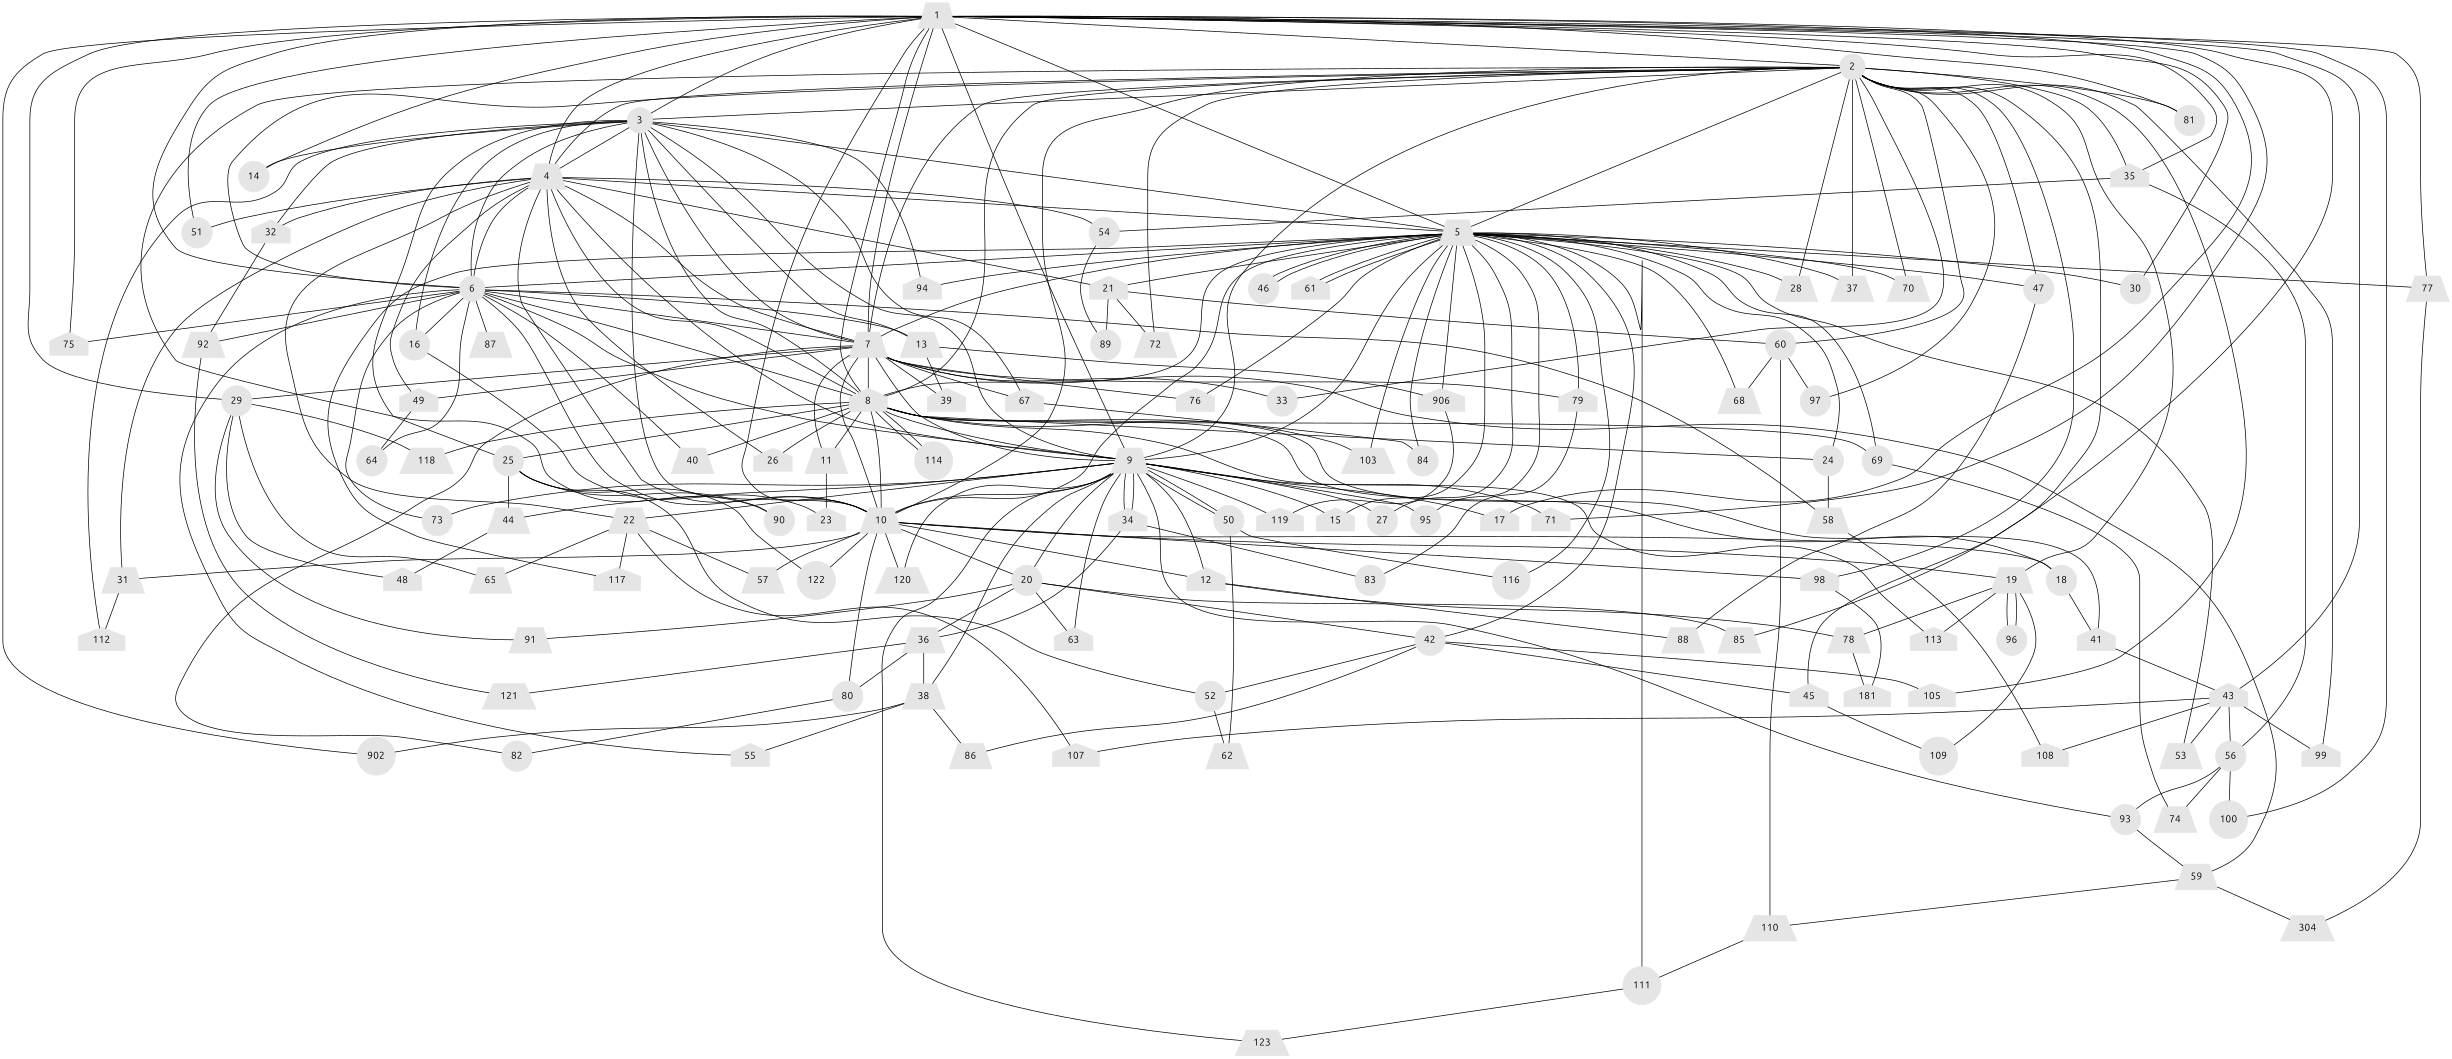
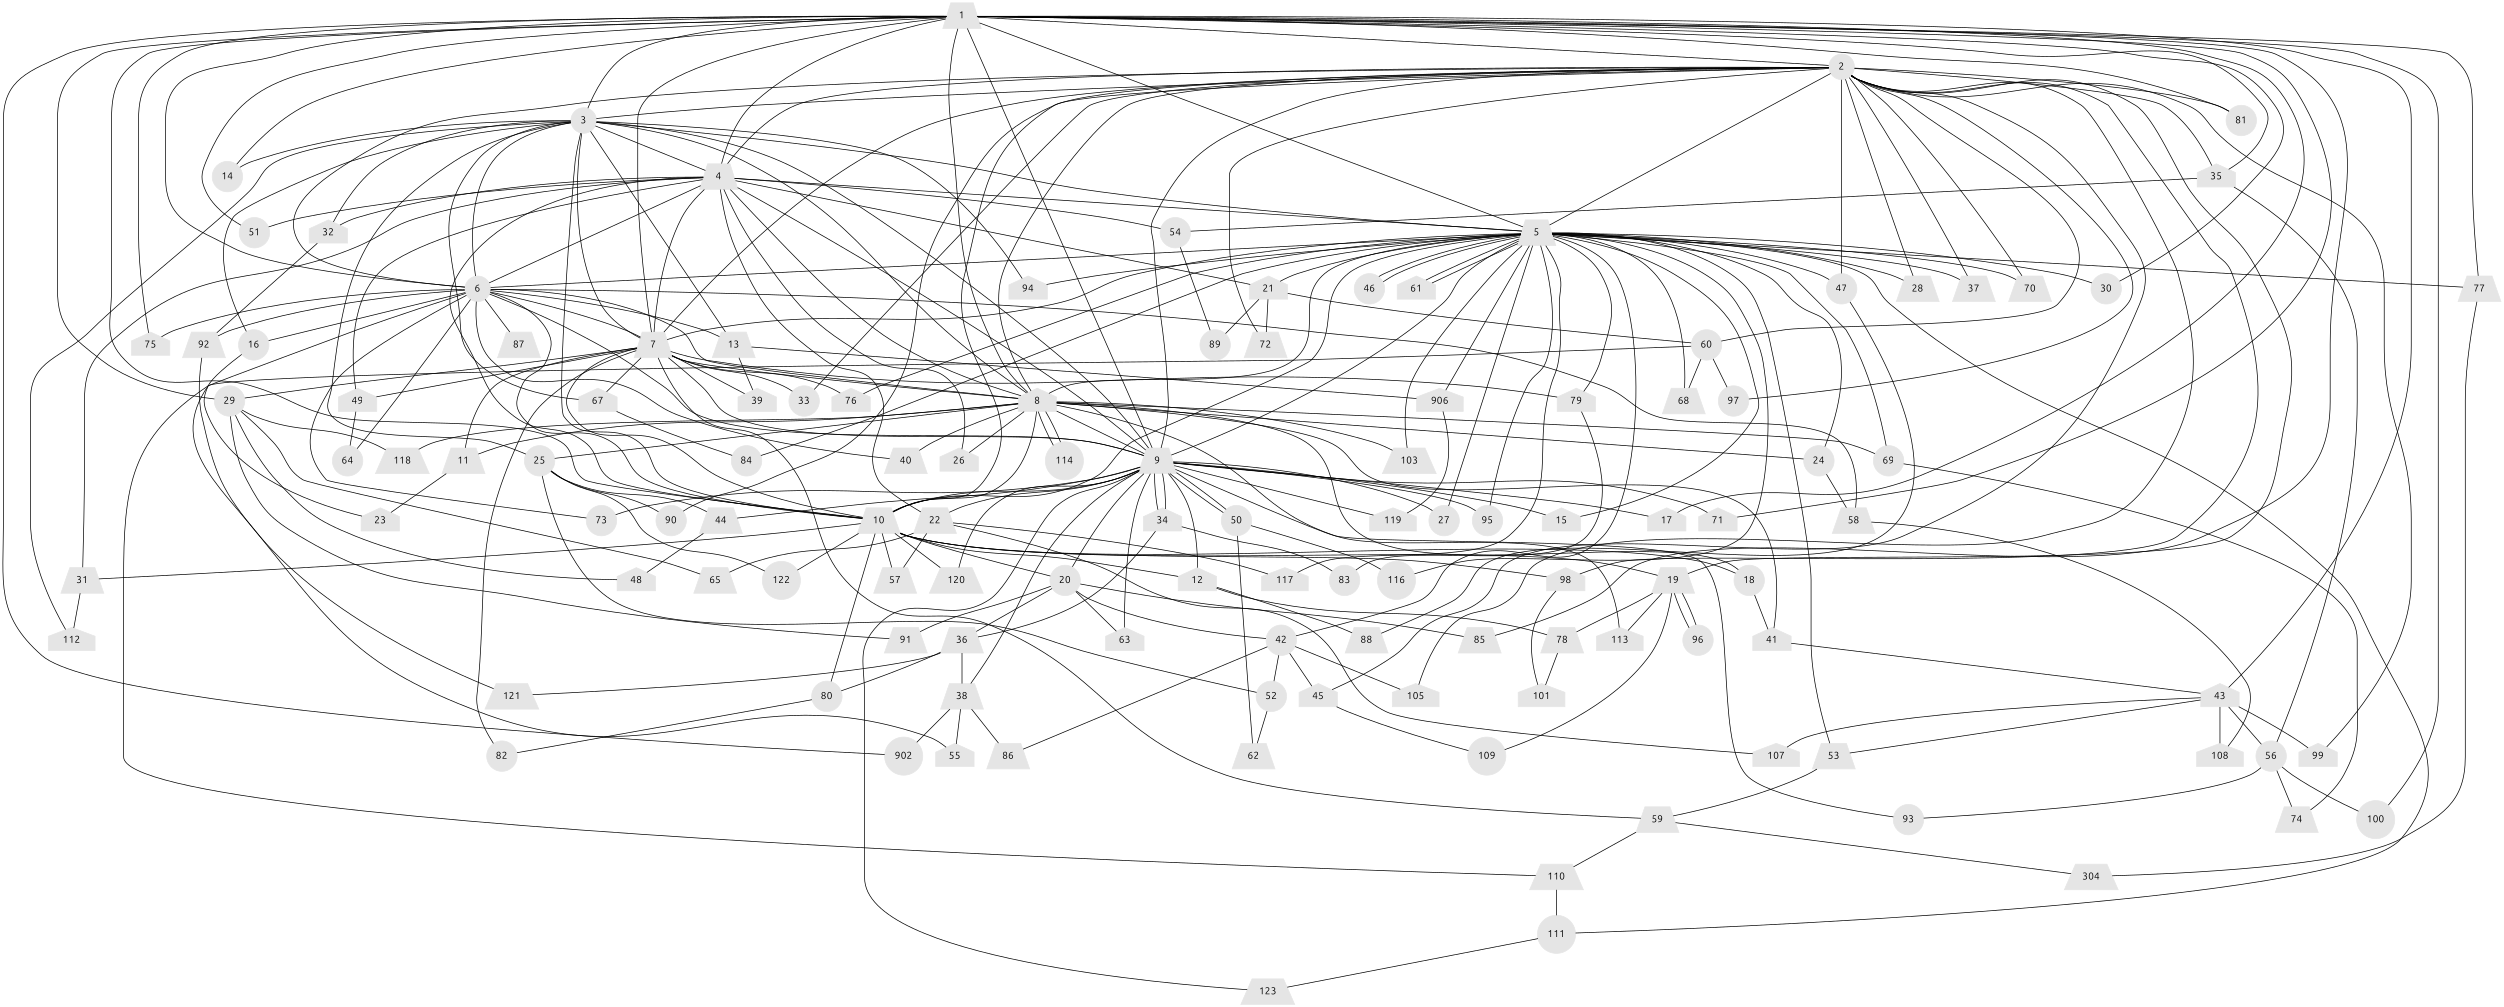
node "181": label "181" -> "101"
edge "93" -- "59": now "53" -- "59"
